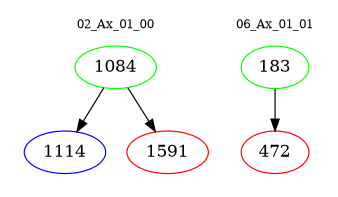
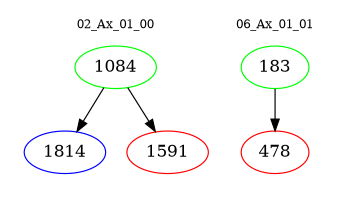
node "1114": label "1114" -> "1814"
node "472": label "472" -> "478"
